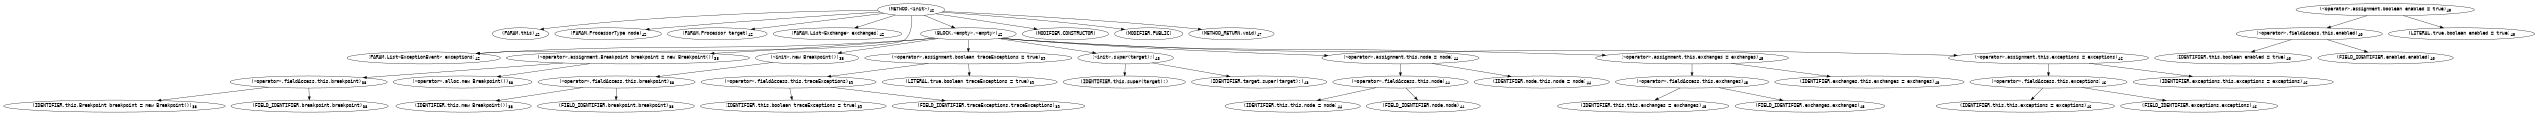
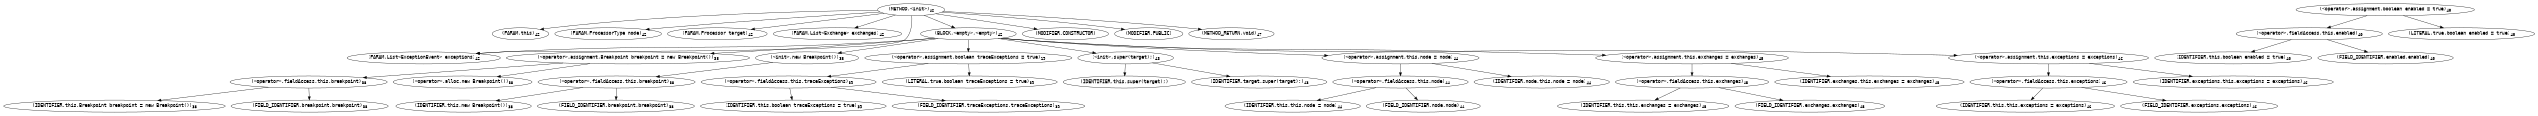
node "(<operator>.assignment,boolean traceExceptions = true)": text "39" -> "19"
